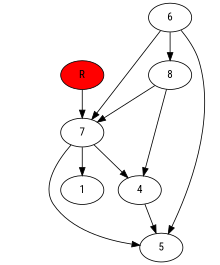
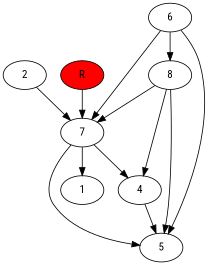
node "2": added
edge "8" -> "5": added
